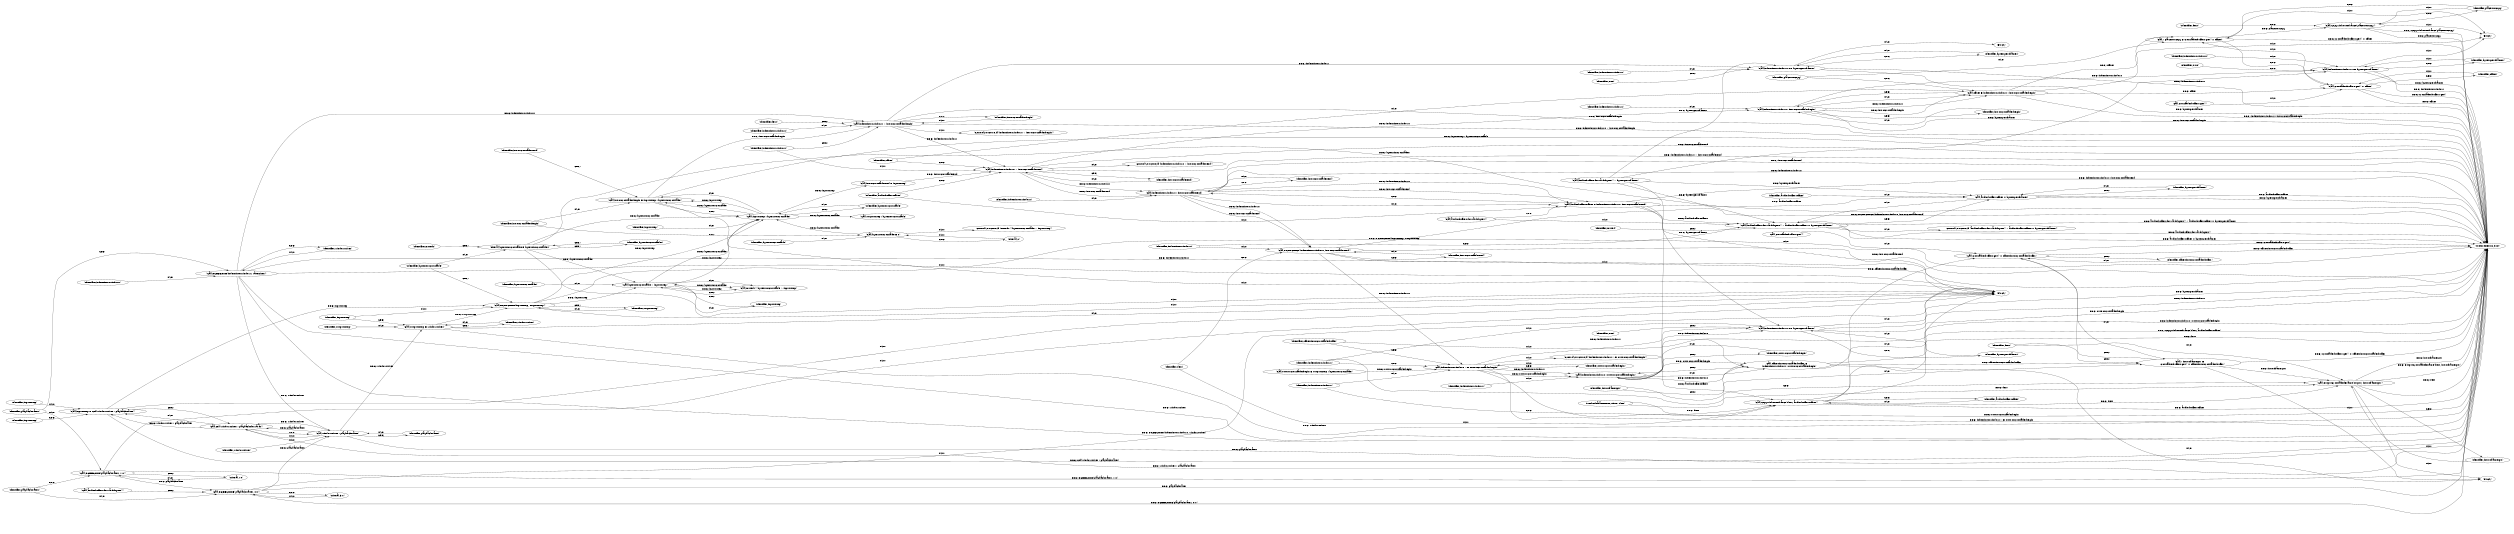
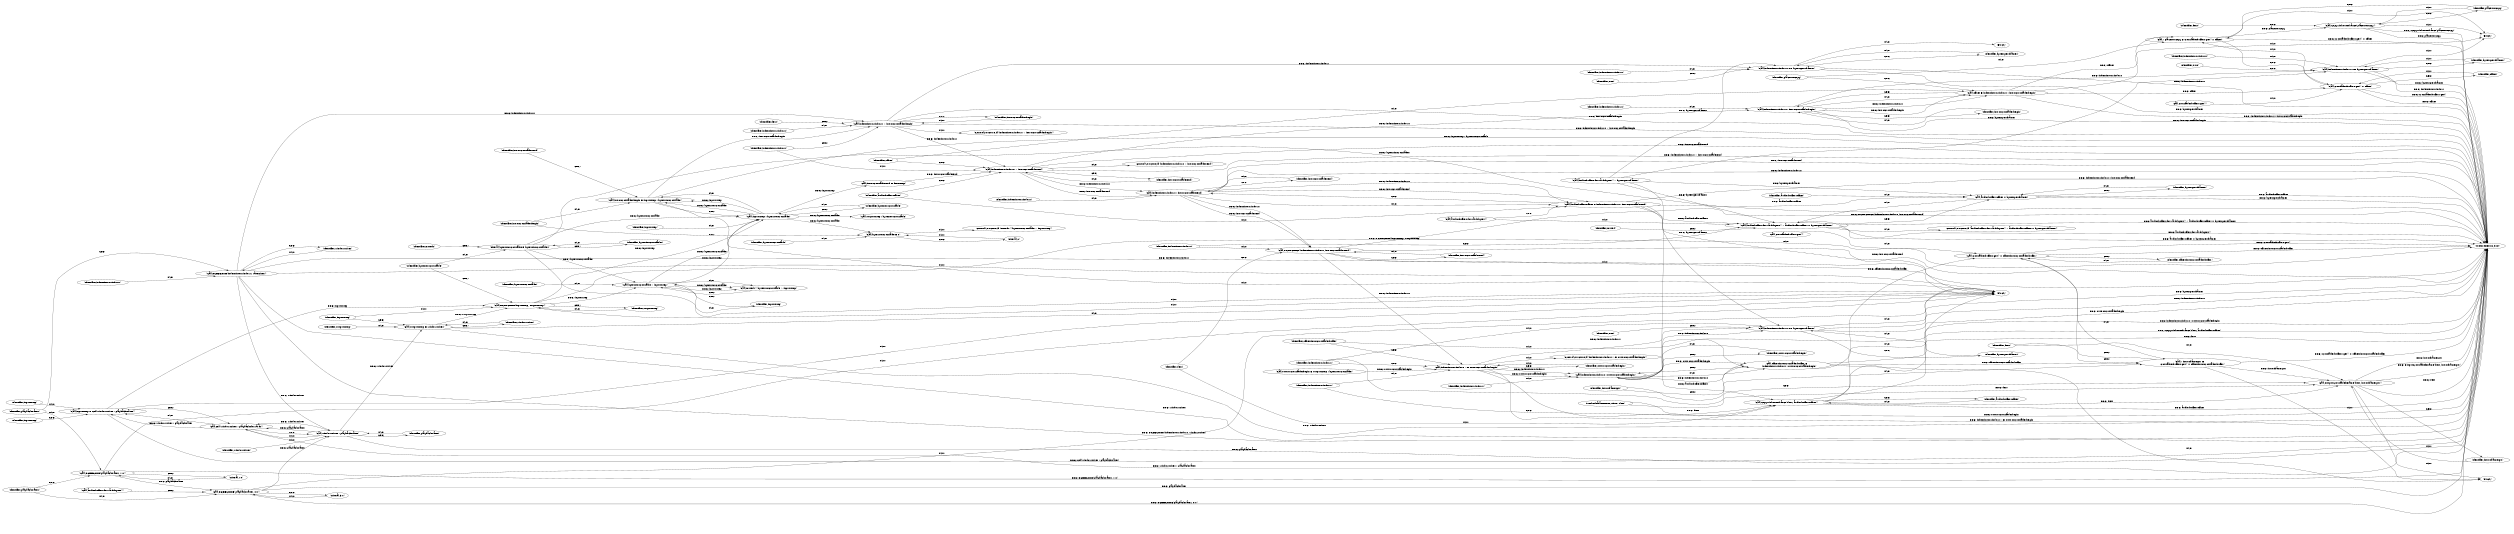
node "(Call,intro_crossfade_end = input_step)": label "(Call,intro_crossfade_end = input_step)" -> "(Call,intro_crossfade_end = dest_step)"
edge "(Call,bytes_to_crossfade = 0)" -> "(Call,input_step - bytes_to_crossfade)": reversed
edge "(Identifier,bytes_in_crossfade_)" -> "(Literal,bytes_to_crossfade = bytes_in_crossfade_)": label "CFG: " -> "AST: "
node "(Call,OutputCrossfadedFrame(output, intro_frame_ptr))": label "(Call,OutputCrossfadedFrame(output, intro_frame_ptr))" -> "(Call,OutputCrossfadedFrame(dest, intro_frame_ptr))"
